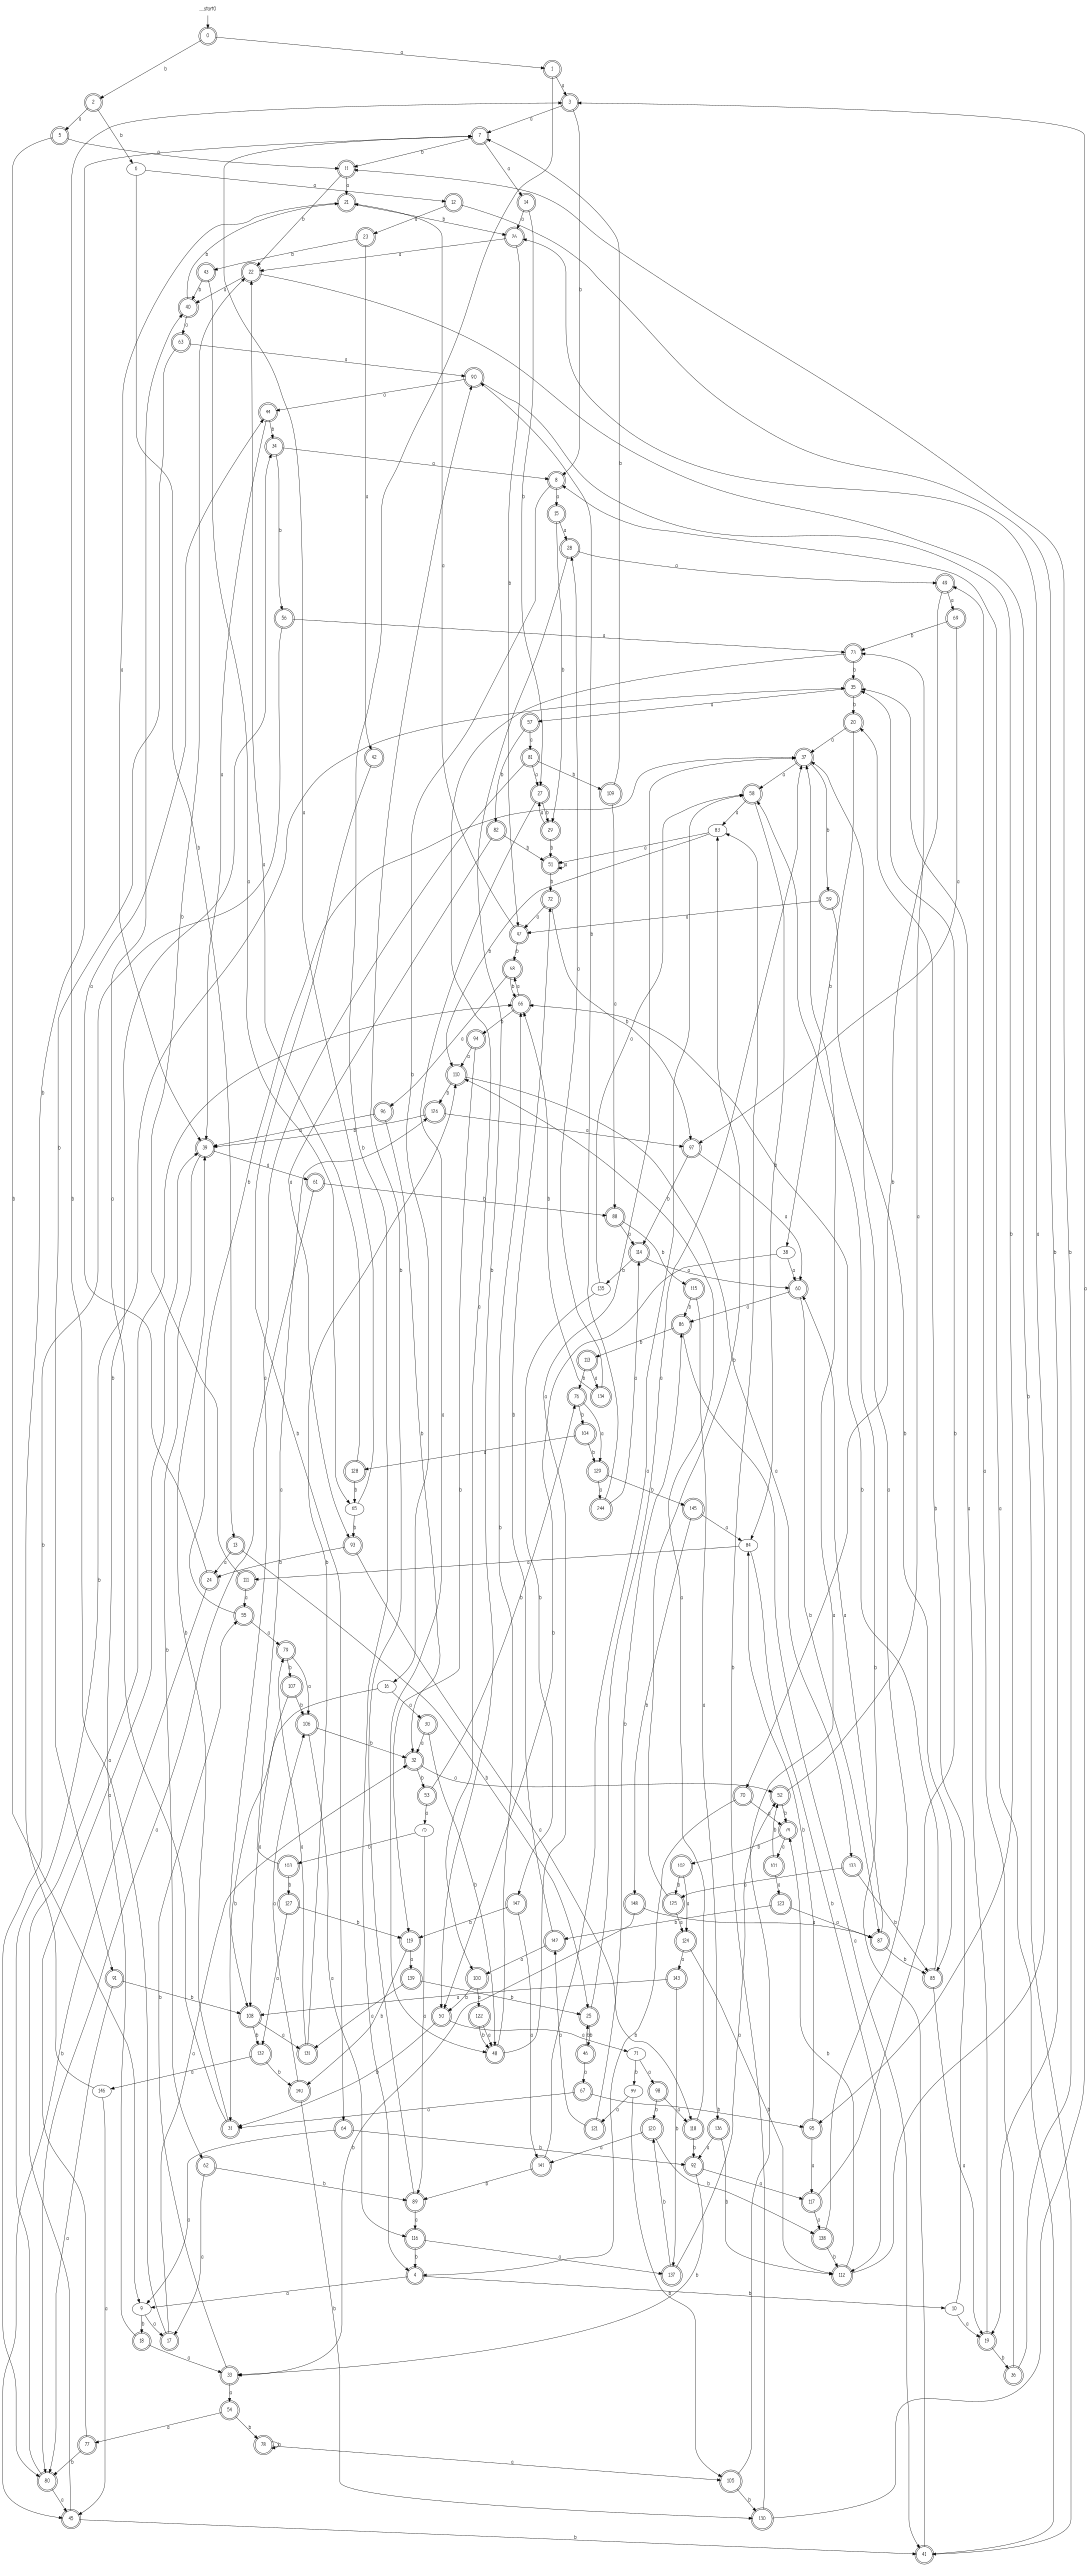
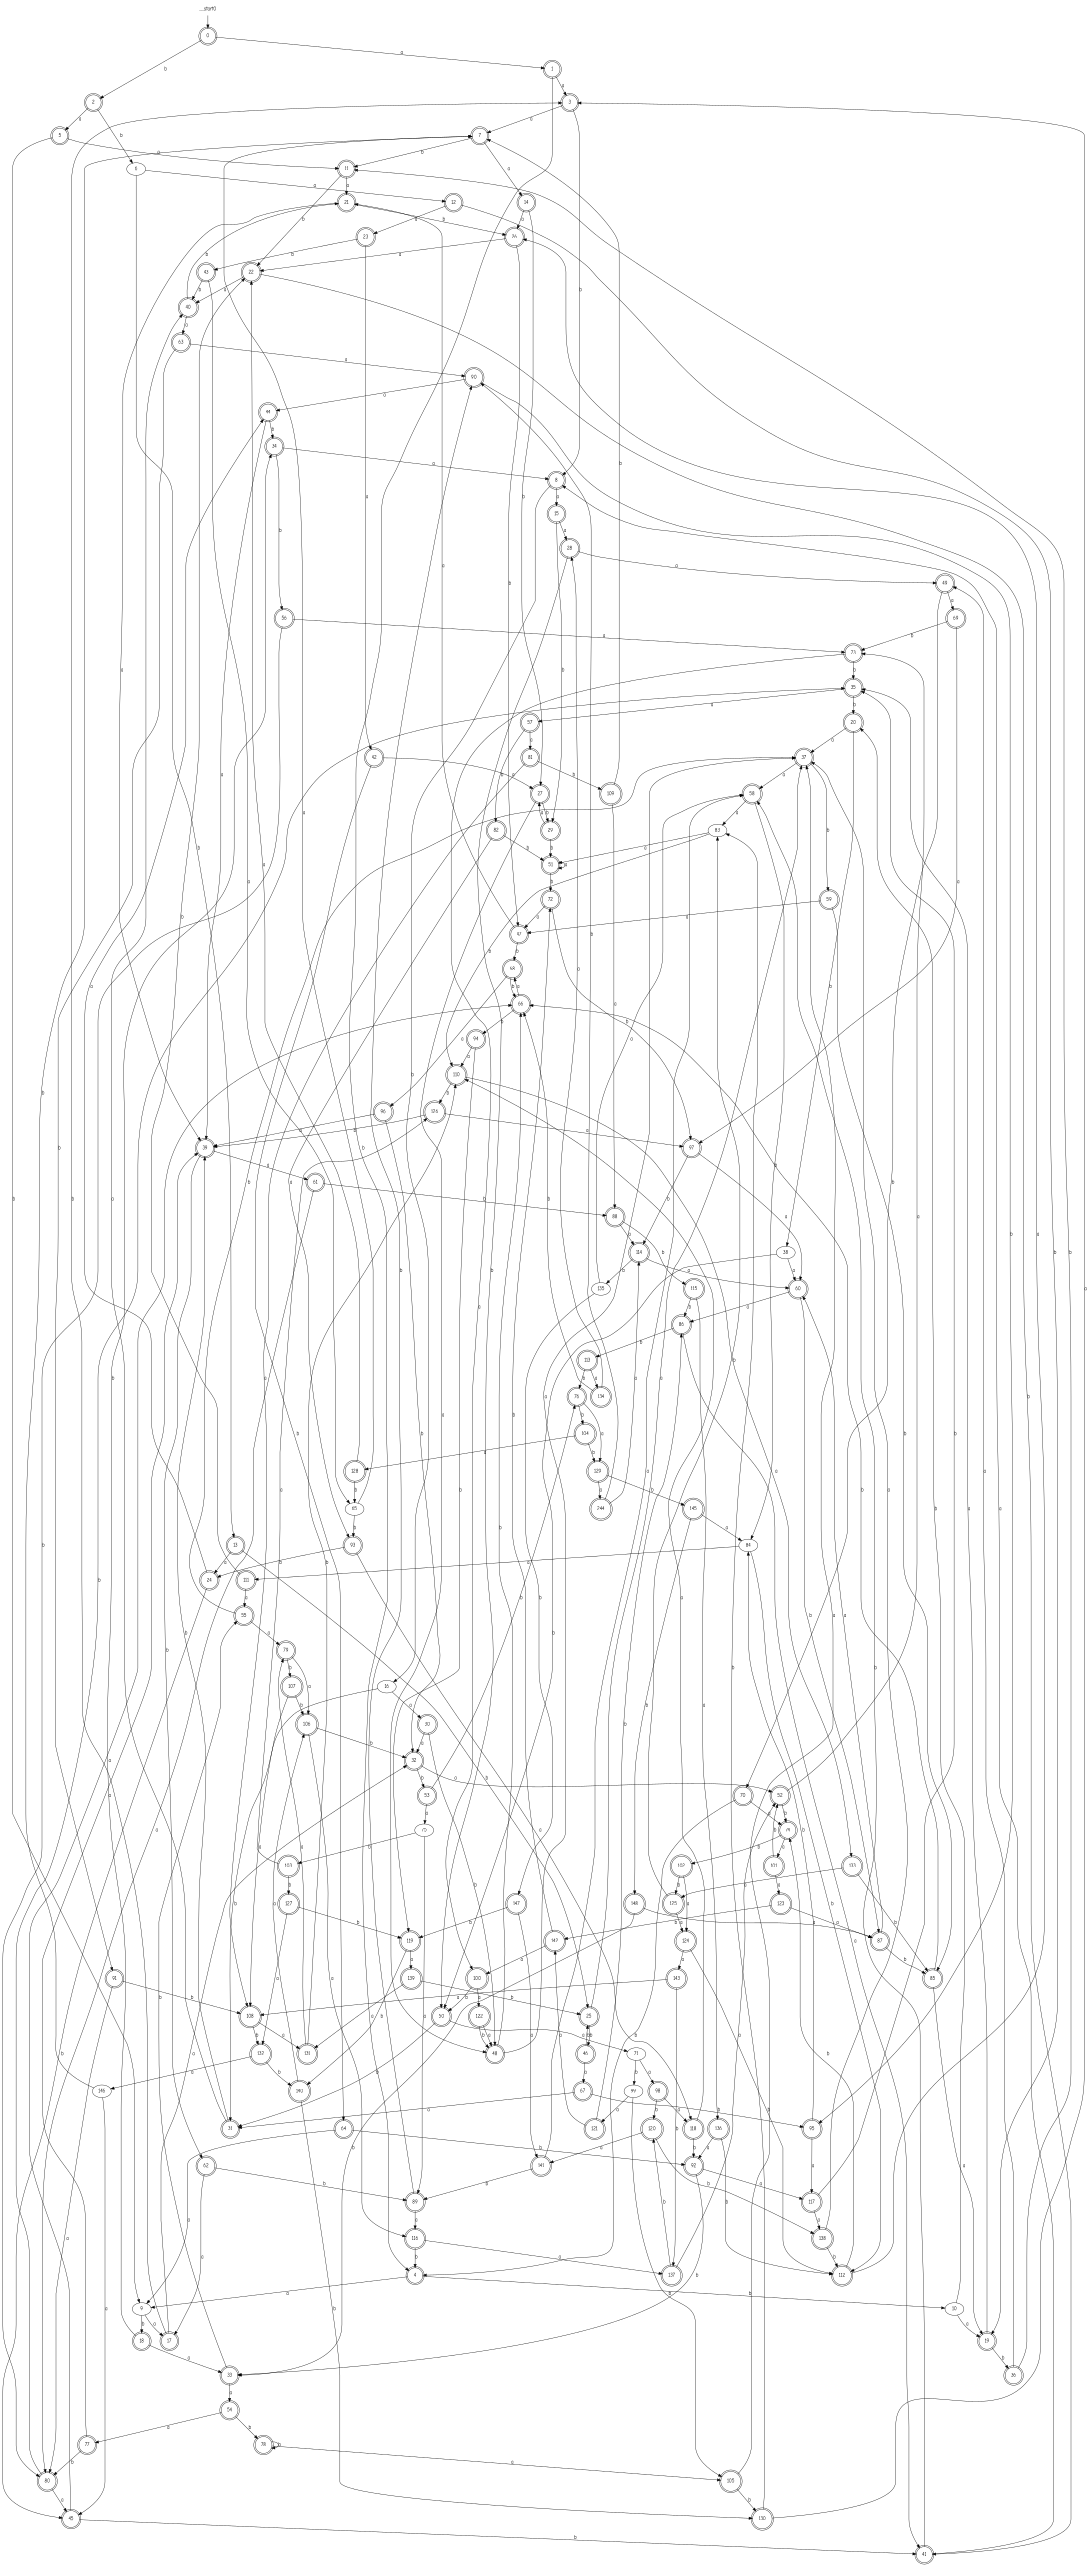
edge "81" -> "27": now "42" -> "27"
